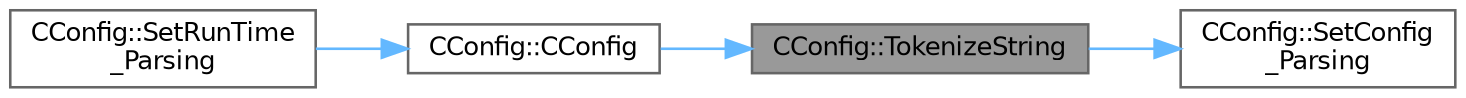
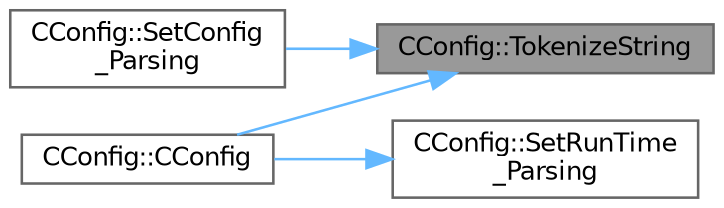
edge "CConfig::SetRunTime _Parsing" -> "CConfig::CConfig": reversed
edge "CConfig::TokenizeString" -> "CConfig::SetConfig _Parsing": reversed
